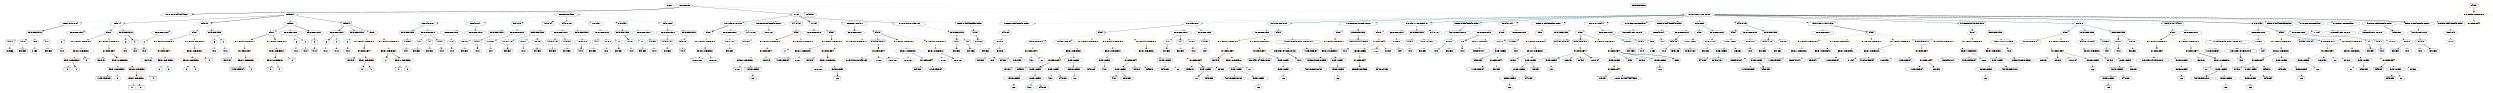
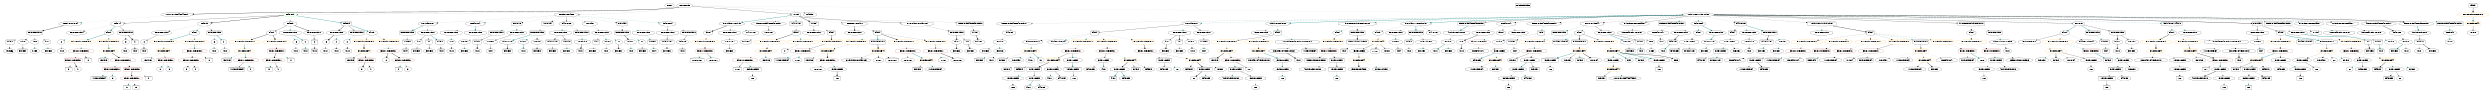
node "revert": added
